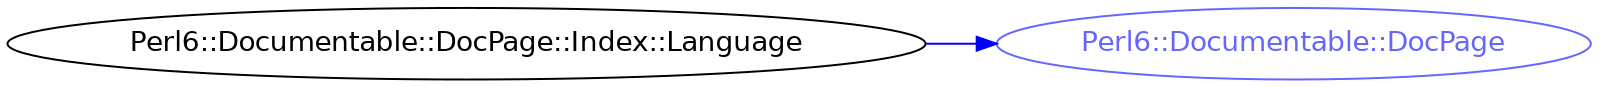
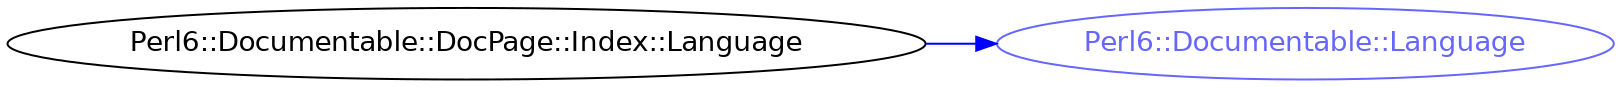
node "Perl6::Documentable::DocPage": label "Perl6::Documentable::DocPage" -> "Perl6::Documentable::Language"
